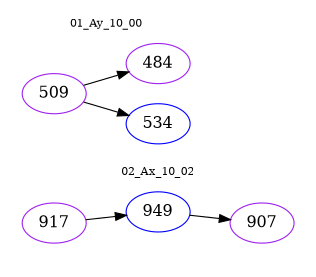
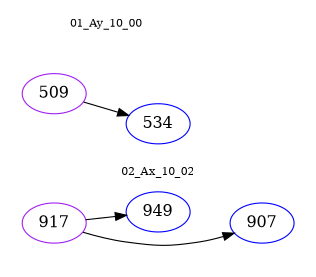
node "484": removed
edge "949" -> "907": now "917" -> "907"
node "907": color purple -> blue
